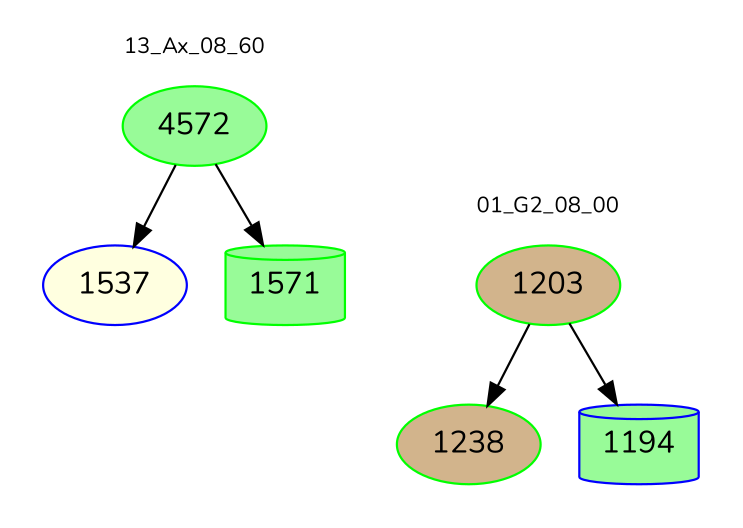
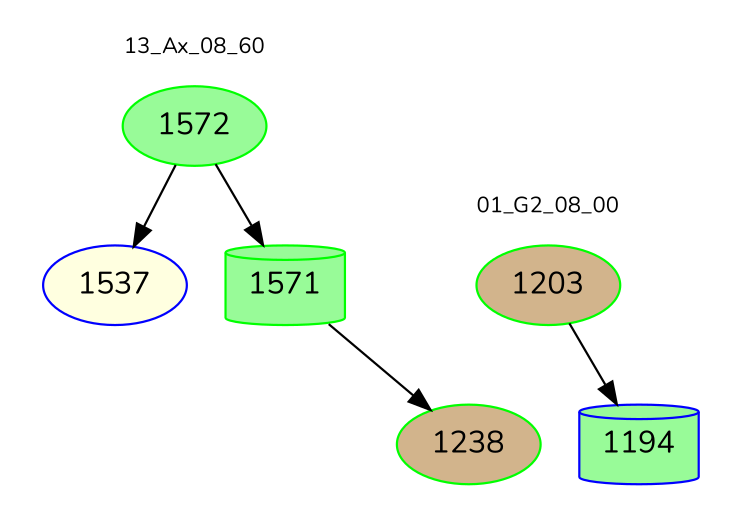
node "4572": label "4572" -> "1572"
edge "1203" -> "1238": now "1571" -> "1238"
